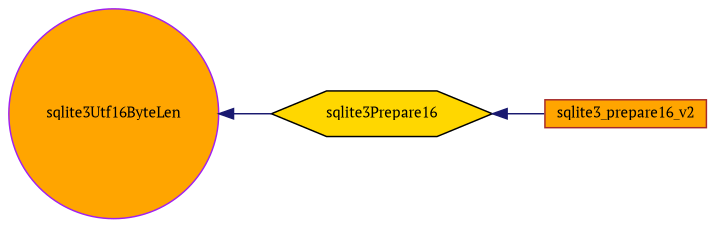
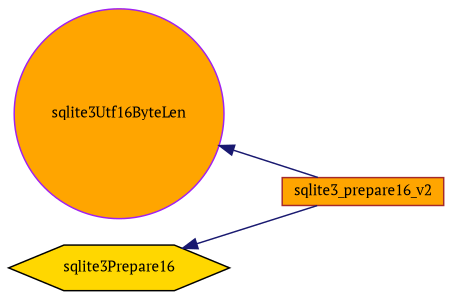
edge "sqlite3Prepare16" -> "sqlite3Utf16ByteLen": now "sqlite3_prepare16_v2" -> "sqlite3Utf16ByteLen"
